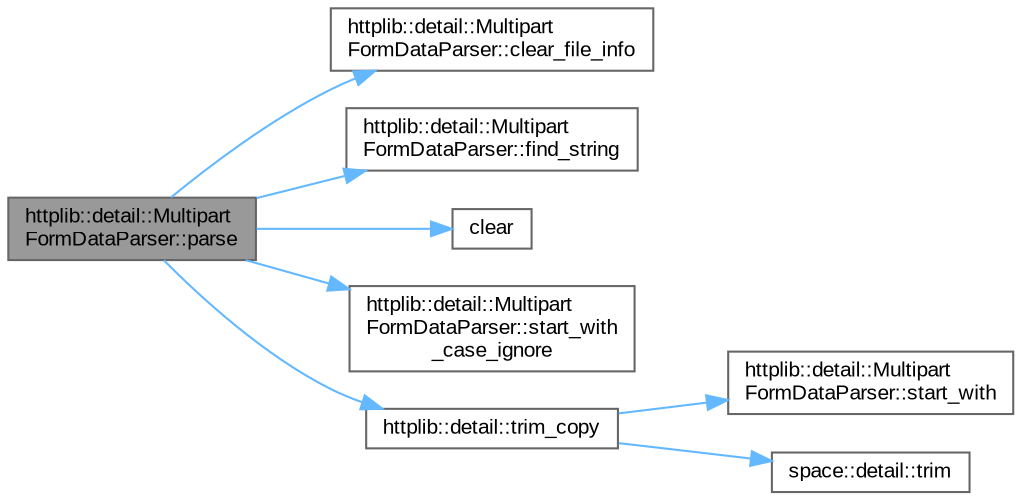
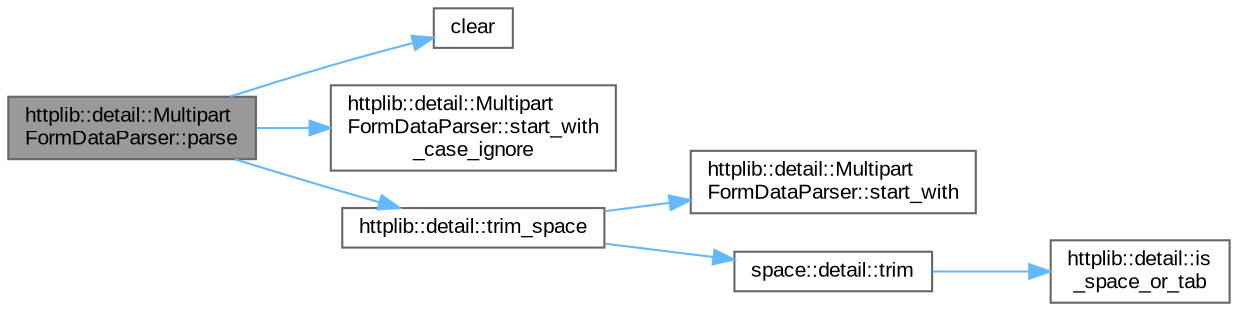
node "httplib::detail::Multipart FormDataParser::clear_file_info": removed
node "httplib::detail::Multipart FormDataParser::find_string": removed
node "httplib::detail::is _space_or_tab": added
node "httplib::detail::trim_copy": label "httplib::detail::trim_copy" -> "httplib::detail::trim_space"
